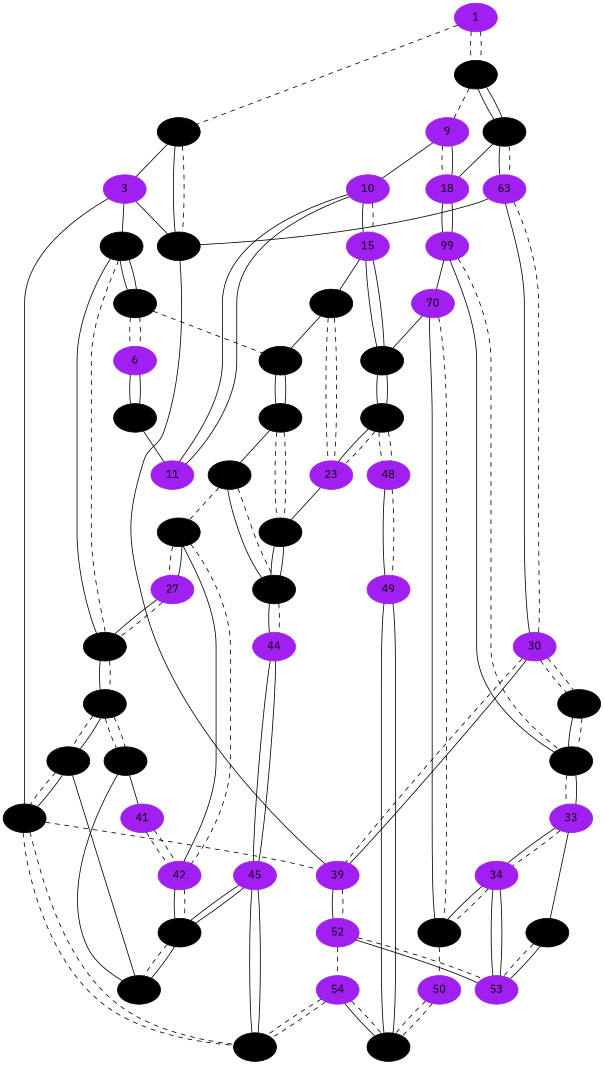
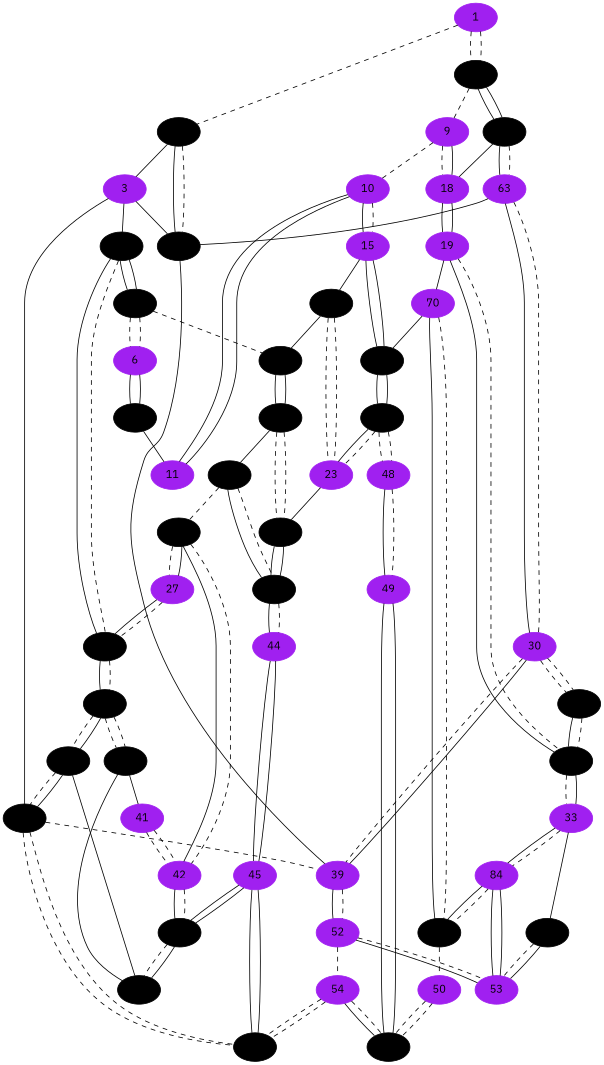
edge "9" -- "10": style solid -> dashed
node "99": label "99" -> "19"
node "34": label "34" -> "84"
